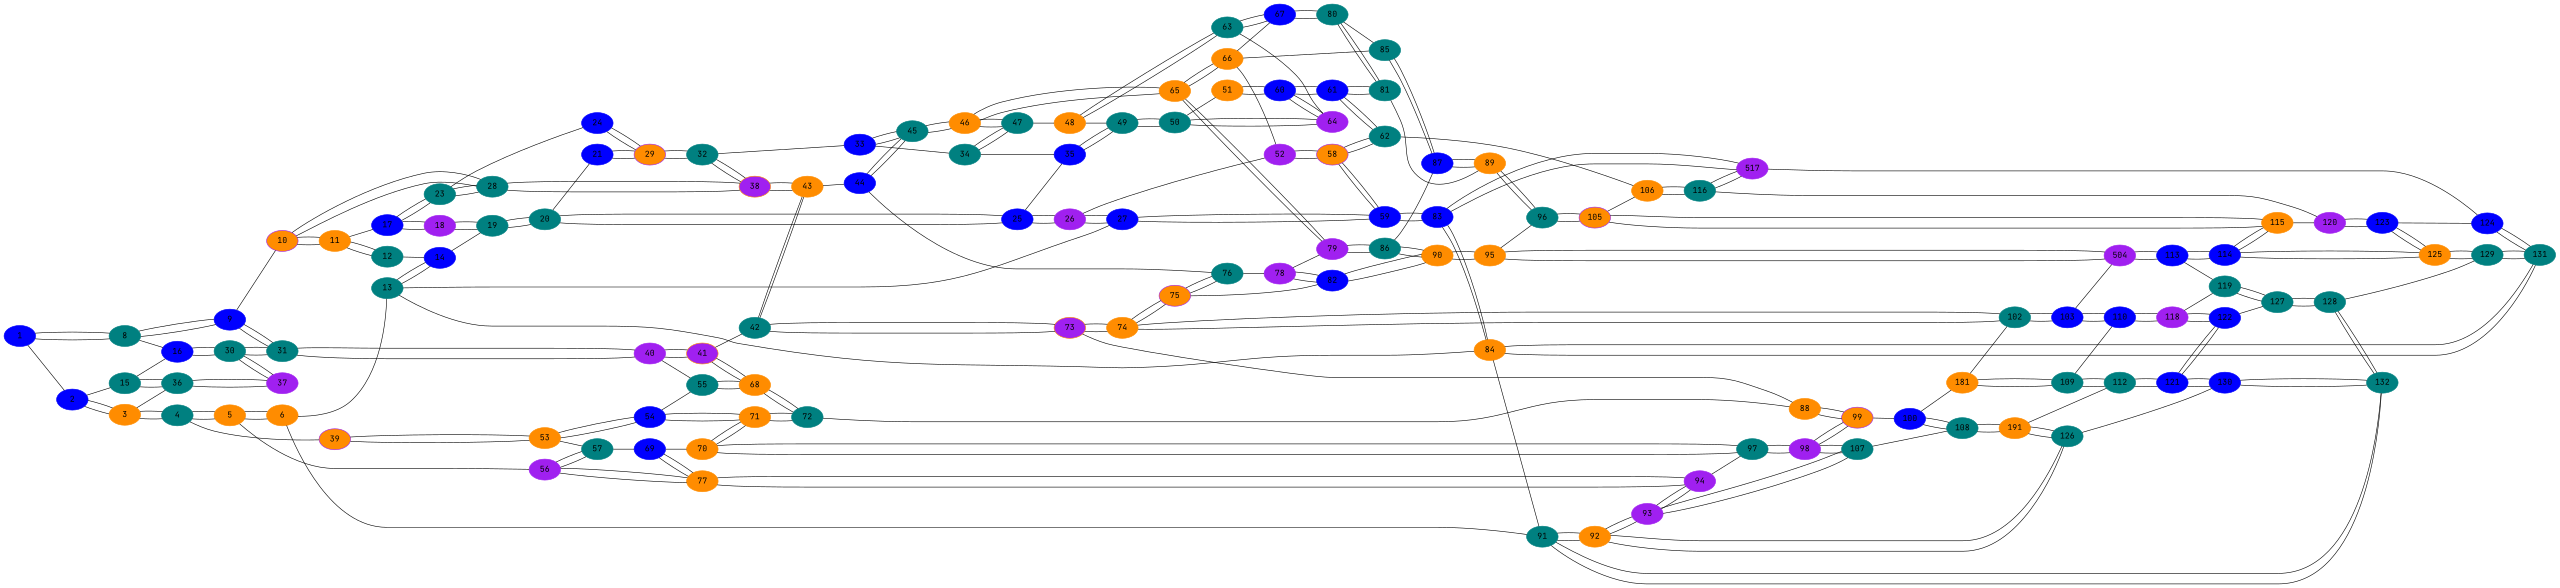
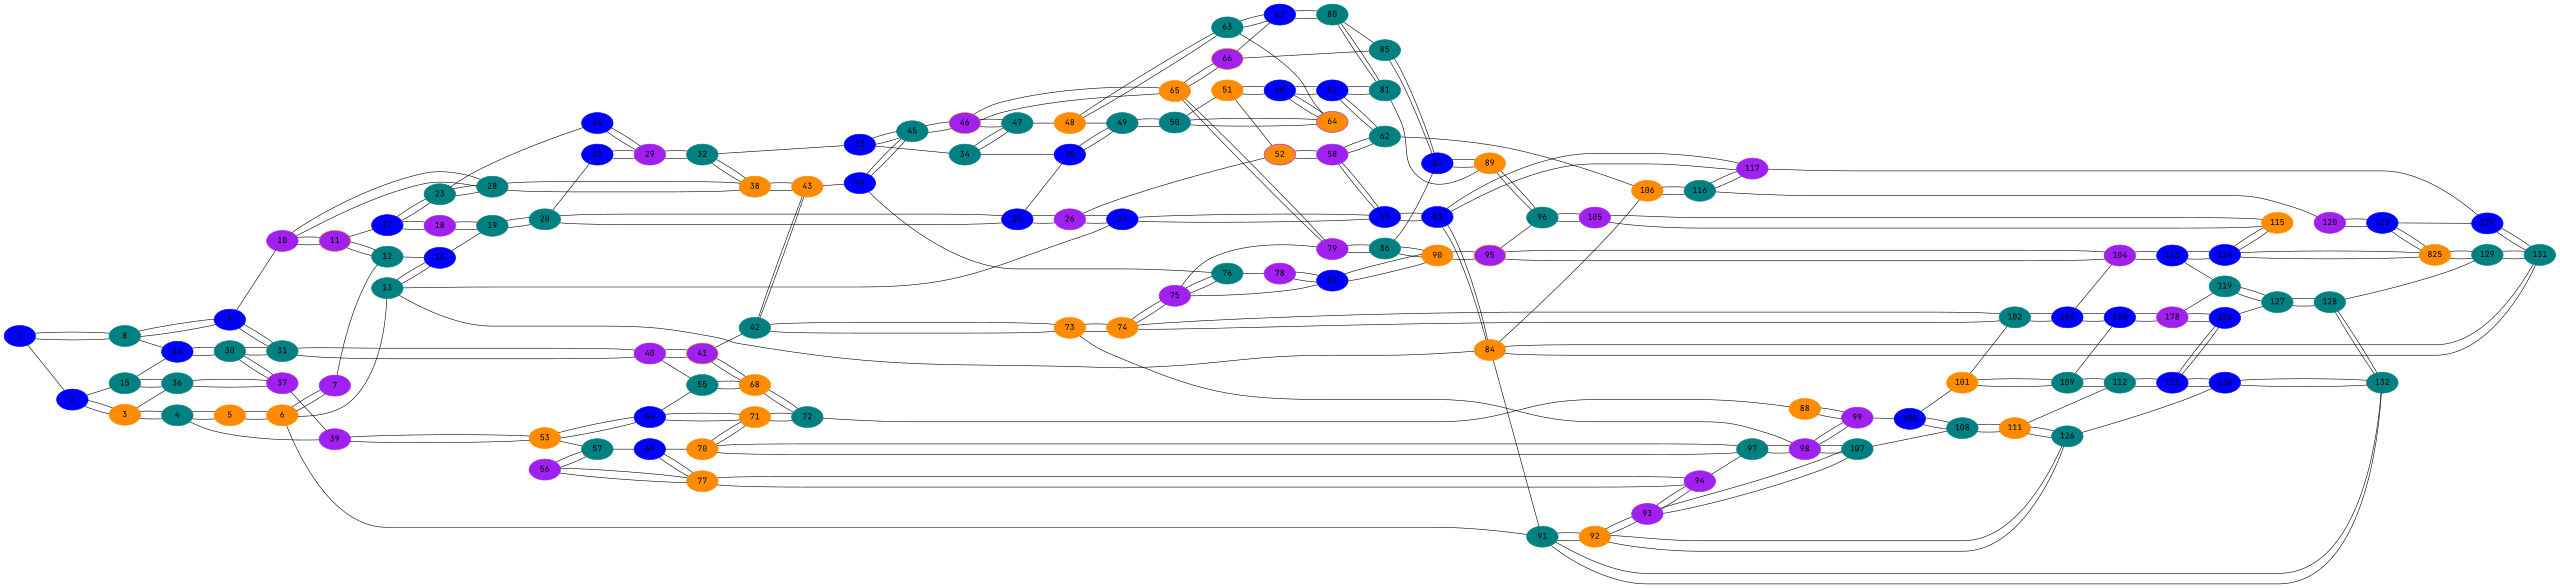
node "66": fillcolor darkorange -> purple
edge "66" -- "52": now "51" -- "52"
node "64": fillcolor purple -> darkorange
node "46": fillcolor darkorange -> purple
node "29": fillcolor darkorange -> purple
node "52": fillcolor purple -> darkorange
node "58": fillcolor darkorange -> purple
node "517": label "517" -> "117"
node "38": fillcolor purple -> darkorange
edge "106" -- "105": now "106" -- "84"
node "105": fillcolor darkorange -> purple
edge "115" -- "120": removed
node "10": fillcolor darkorange -> purple
node "11": fillcolor darkorange -> purple
node "125": label "125" -> "825"
node "95": fillcolor darkorange -> purple
node "504": label "504" -> "104"
edge "79" -- "78": now "79" -- "75"
node "75": fillcolor darkorange -> purple
node "118": label "118" -> "178"
node "73": fillcolor purple -> darkorange
edge "73" -- "88": now "73" -- "98"
node "181": label "181" -> "101"
node "7": added
edge "37" -- "39": added
node "99": fillcolor darkorange -> purple
node "191": label "191" -> "111"
node "39": fillcolor darkorange -> purple
edge "5" -- "56": removed
